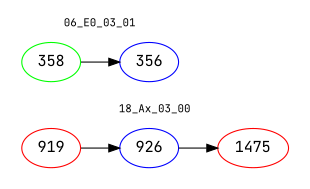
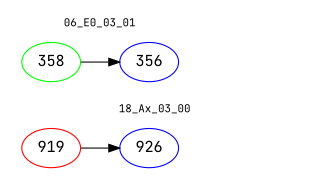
node "1475": removed
